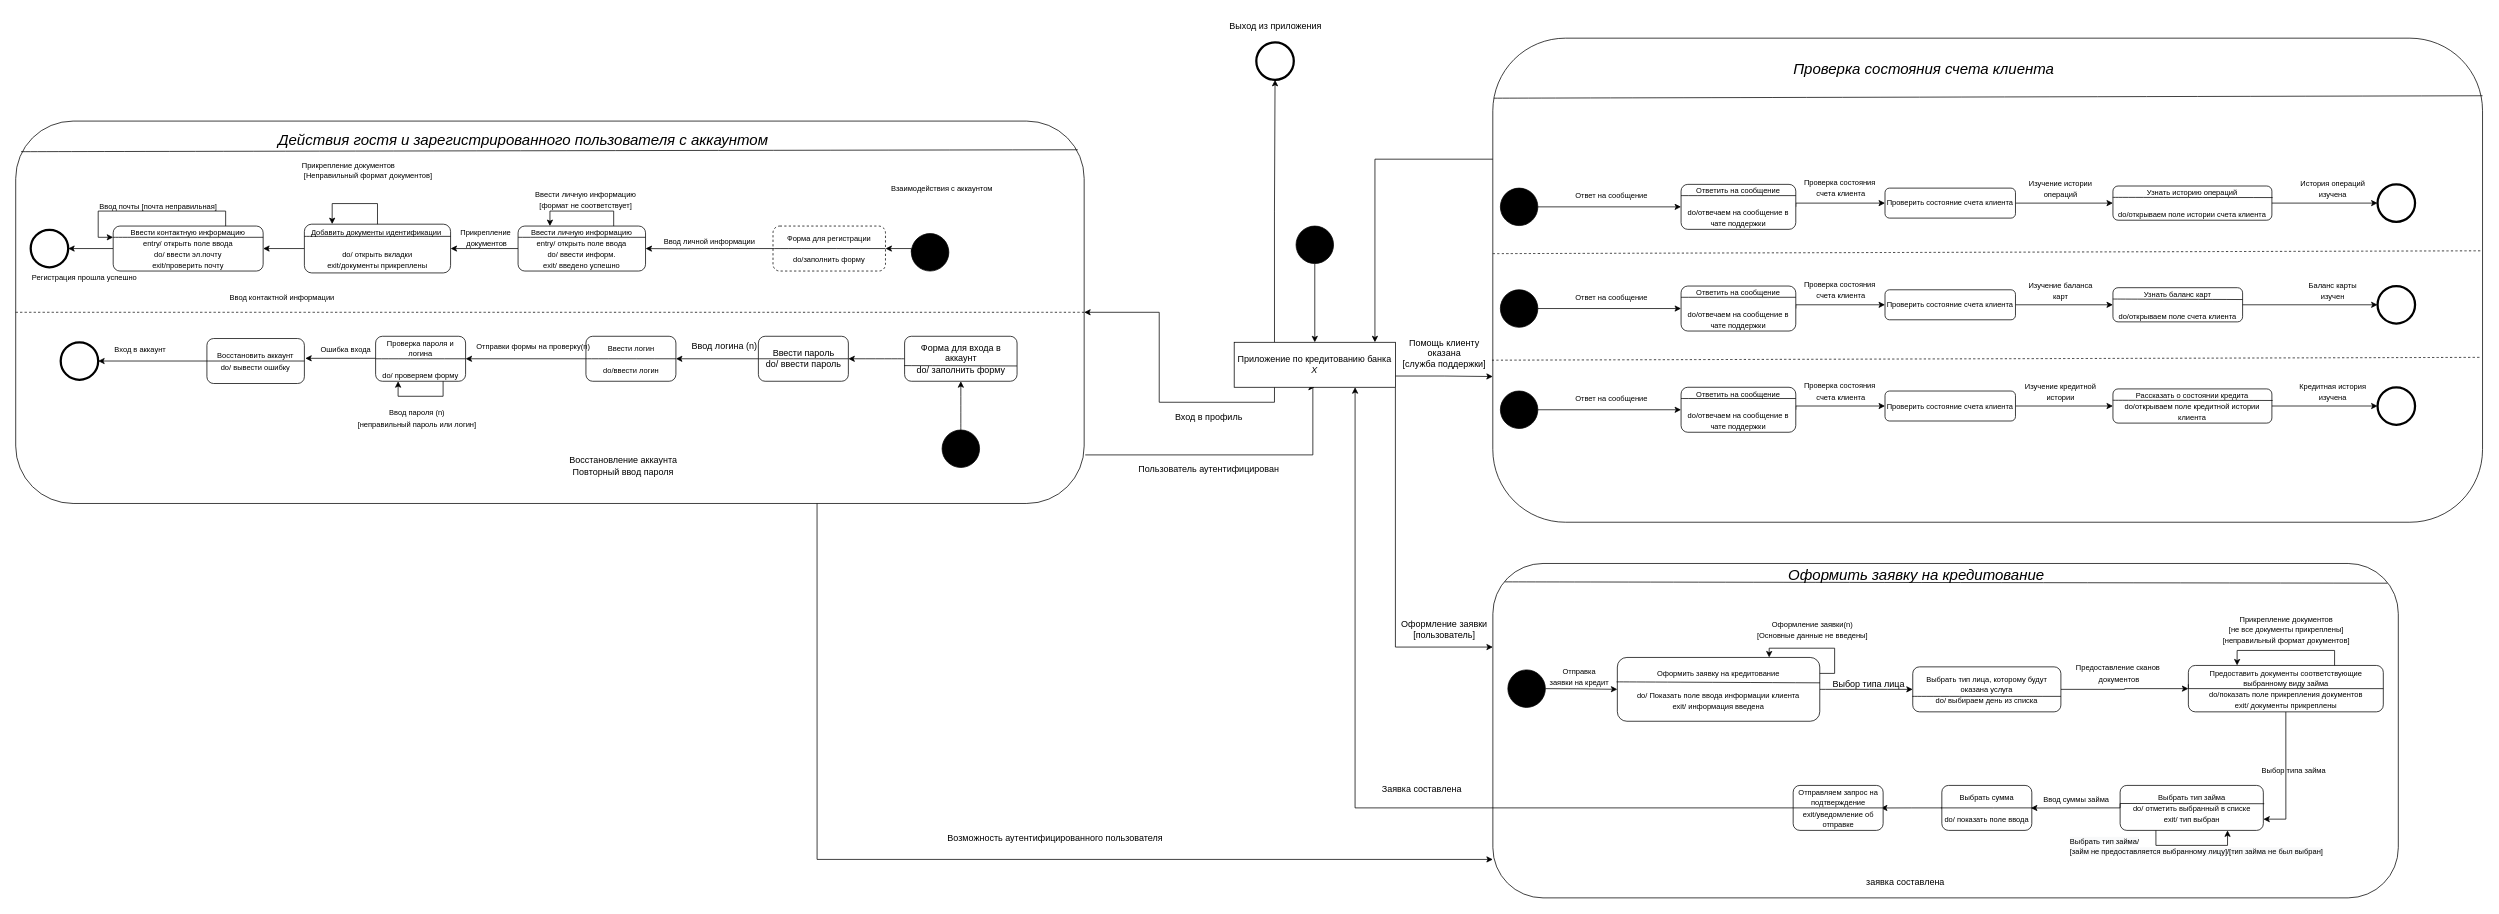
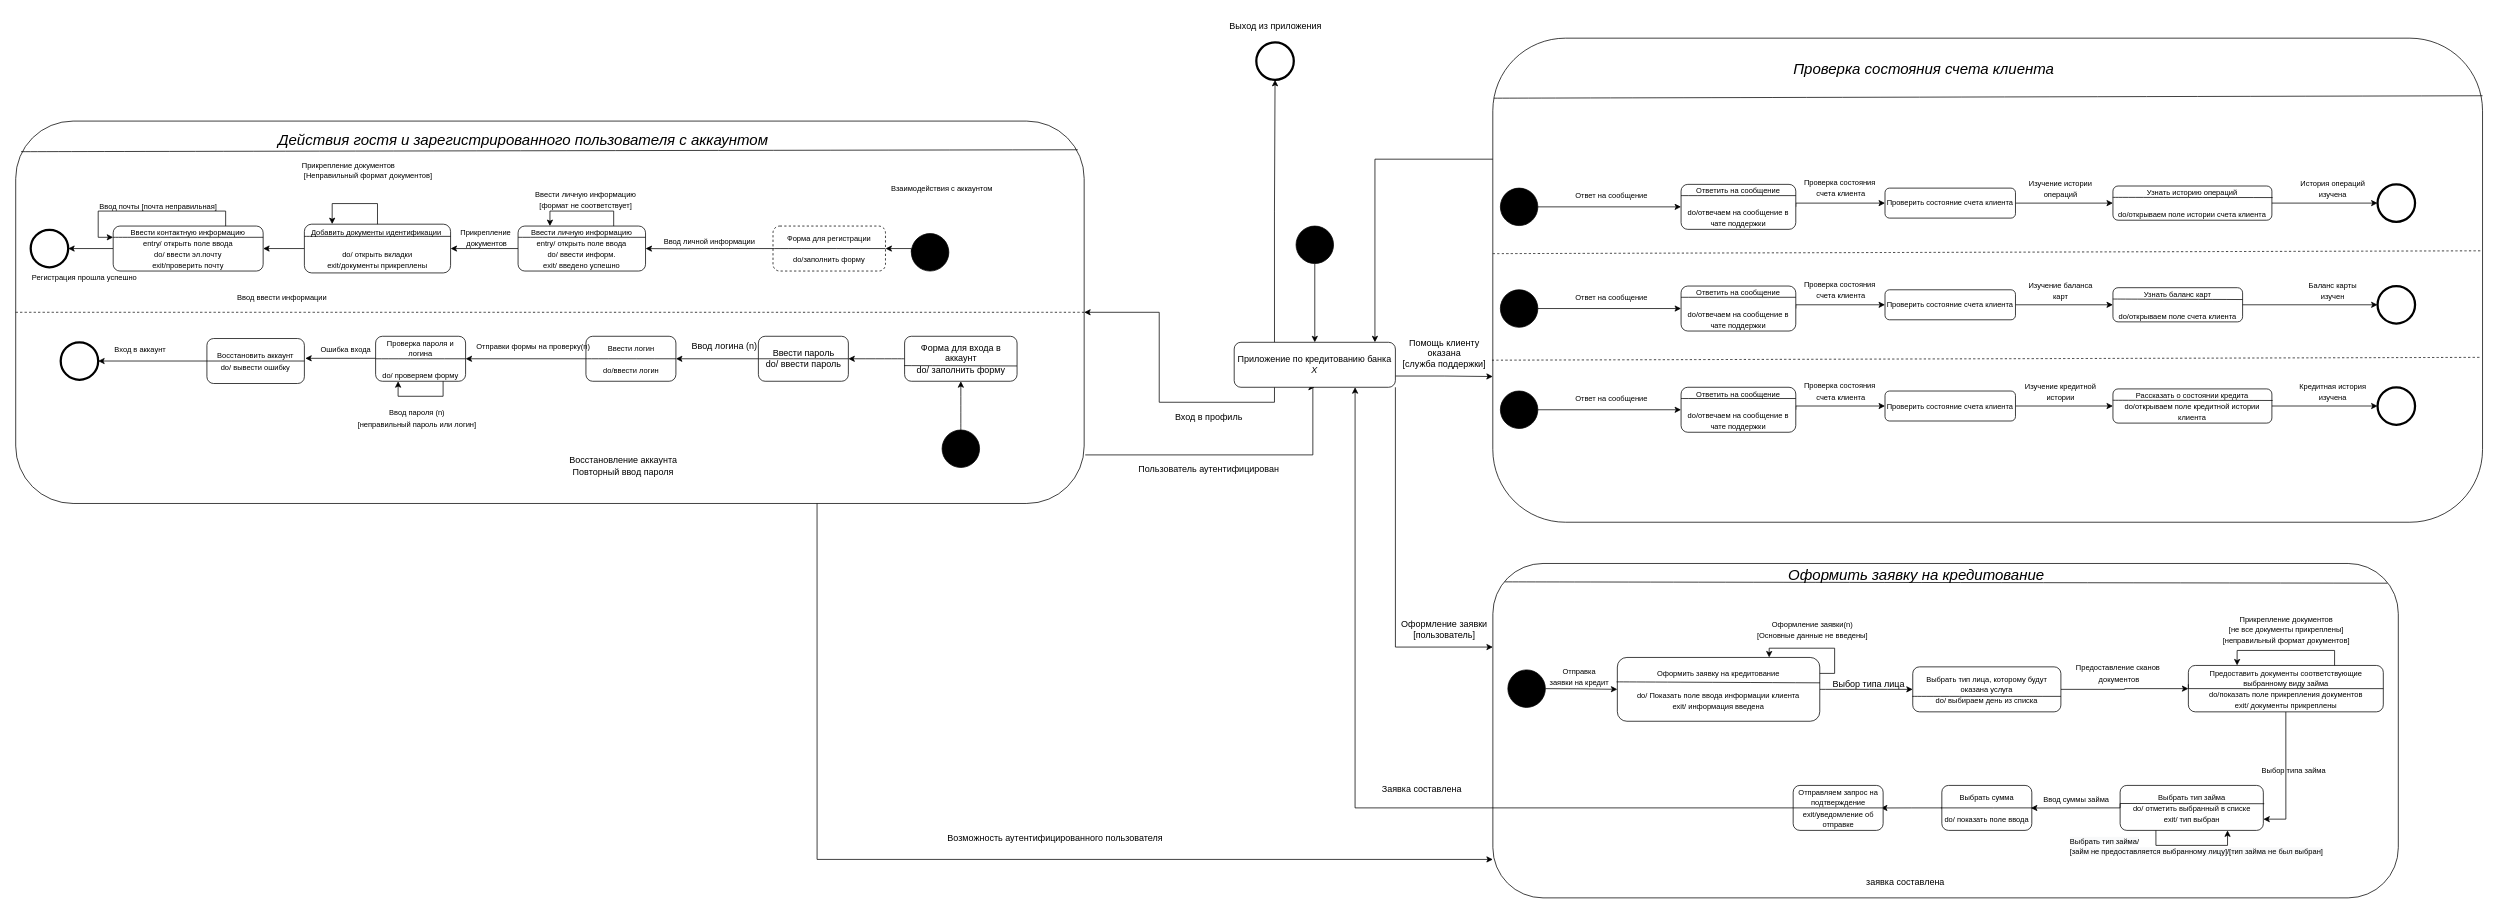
node "Ввод контактной информации": label "Ввод контактной информации" -> "Ввод ввести информации"
node "Приложение по кредитованию банка X": shape rectangle -> rounded rectangle
